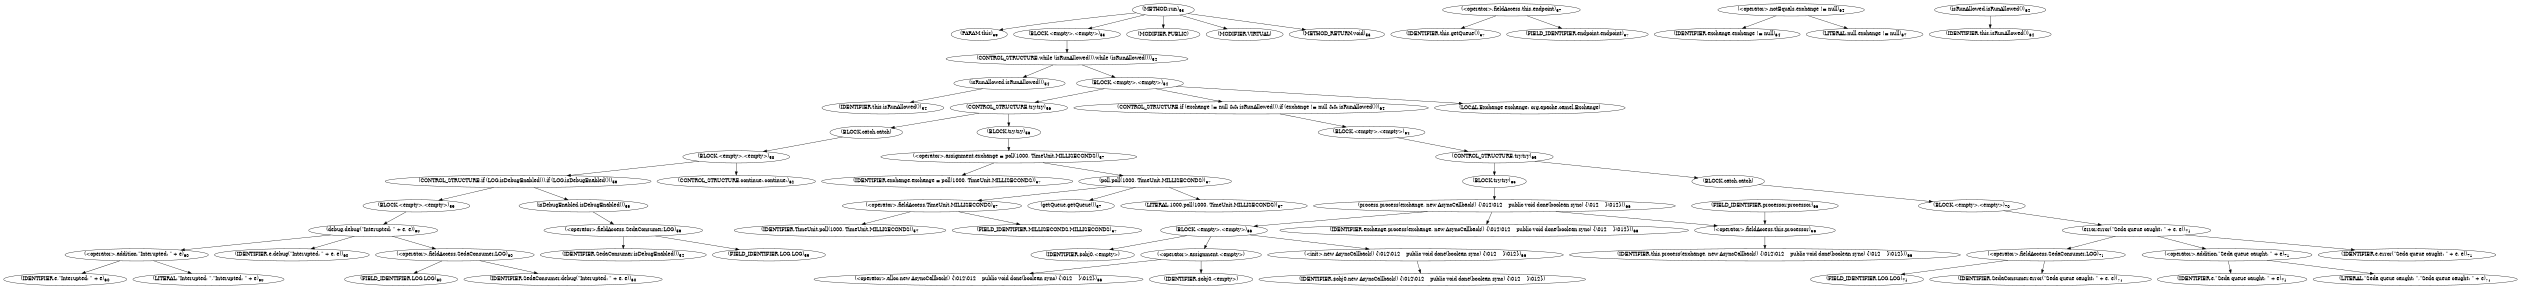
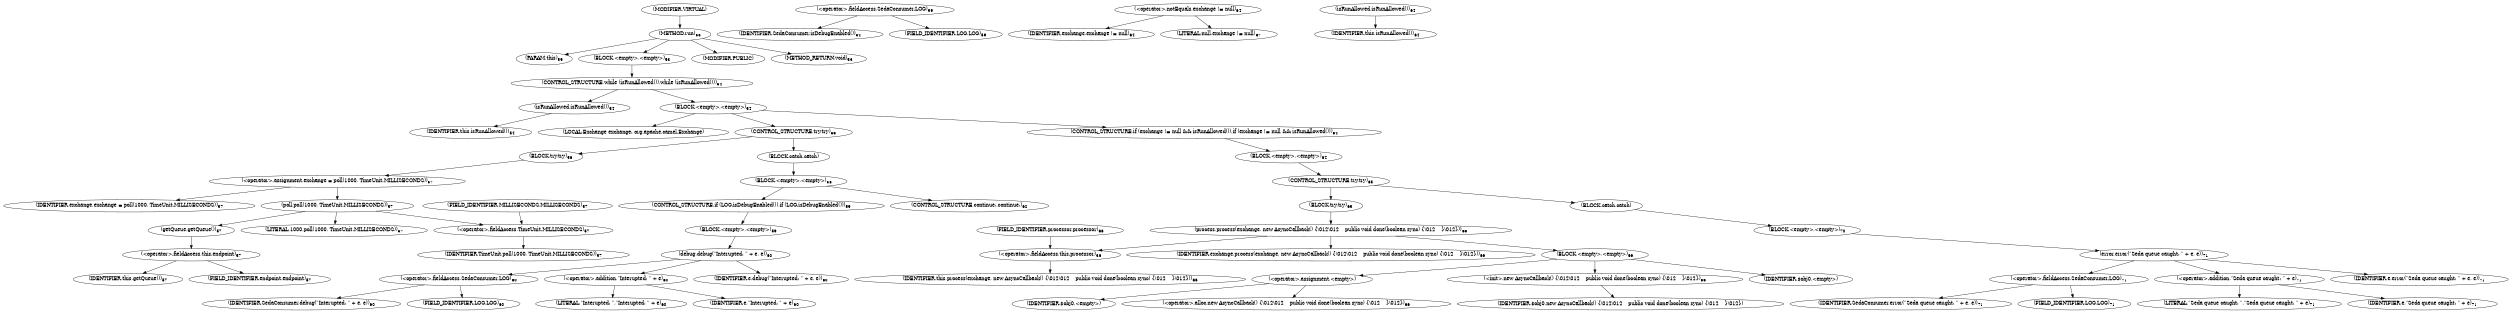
edge "(METHOD,run)" -> "(MODIFIER,VIRTUAL)": reversed
node "(isDebugEnabled,isDebugEnabled())": removed
edge "(<operator>.fieldAccess,TimeUnit.MILLISECONDS)" -> "(FIELD_IDENTIFIER,MILLISECONDS,MILLISECONDS)": reversed
edge "(getQueue,getQueue())" -> "(<operator>.fieldAccess,this.endpoint)": added
